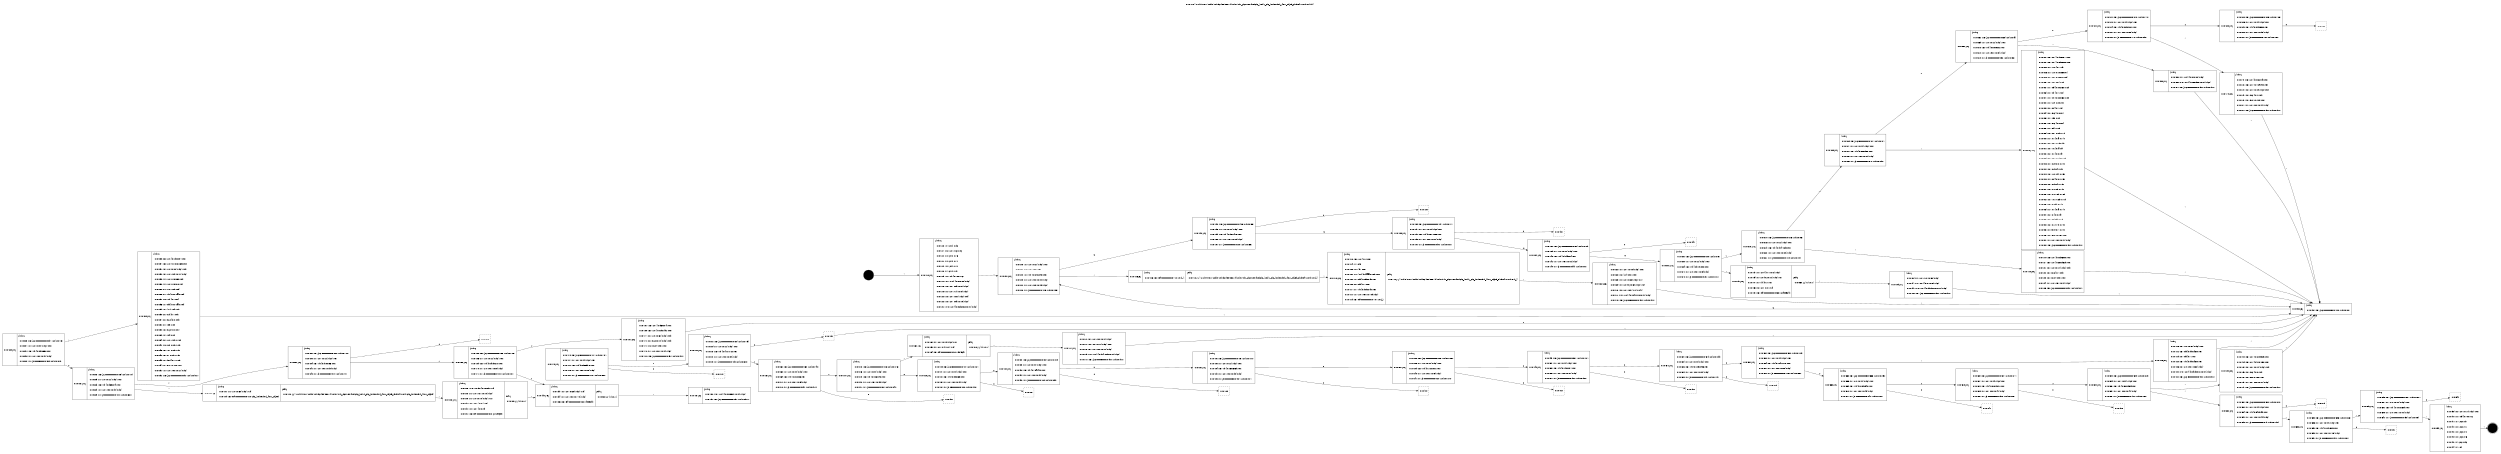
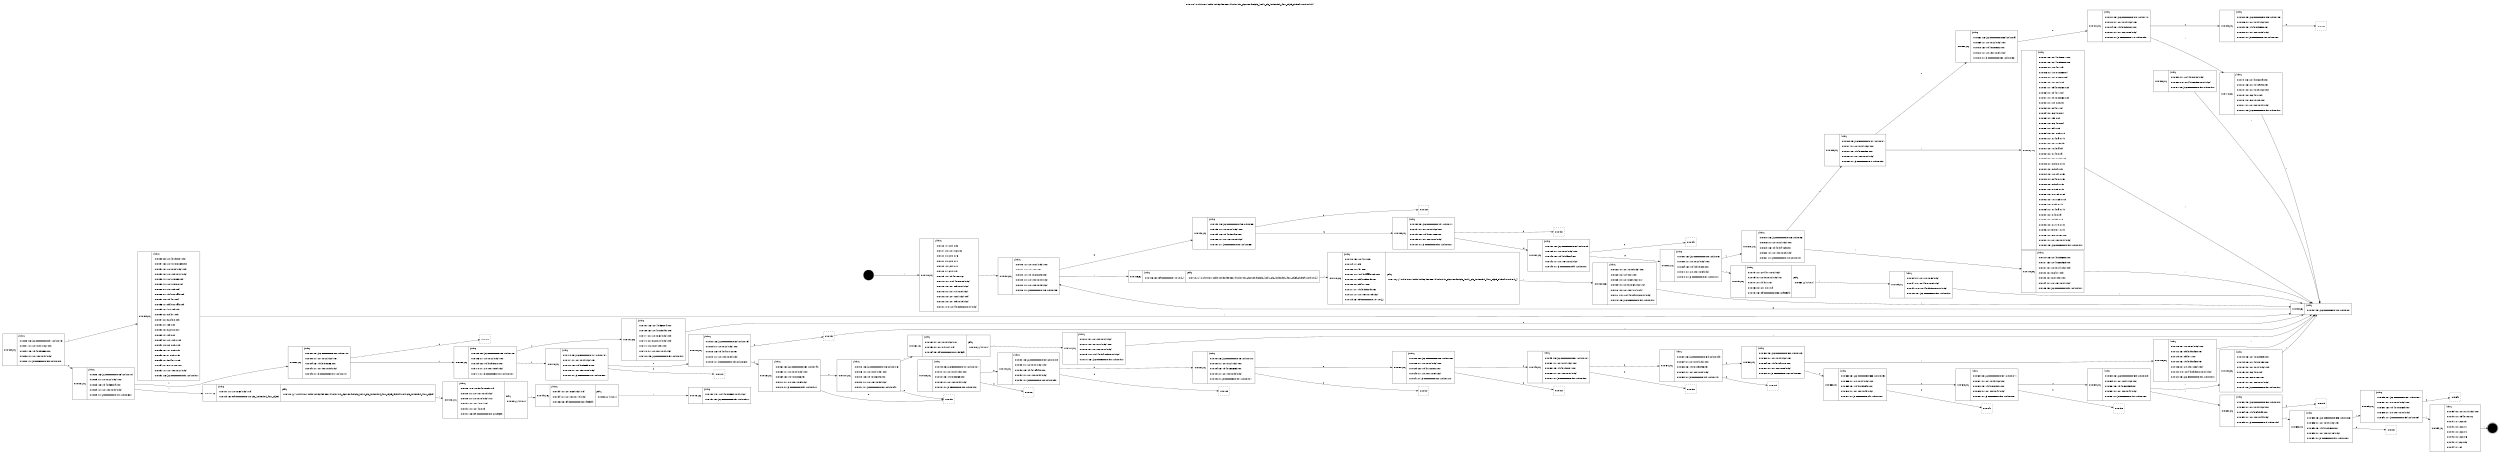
edge "0x401358 [28]" -> "0x401c03 [22]": removed, label "1"
edge "0x401470 [28]" -> "0x40148c [28]": now "0x401470 [28]" -> "0x401d84"
edge "0x401400 [28]" -> "0x4017bb [15]": now "0x401400 [28]" -> "0x40141c [28]"
